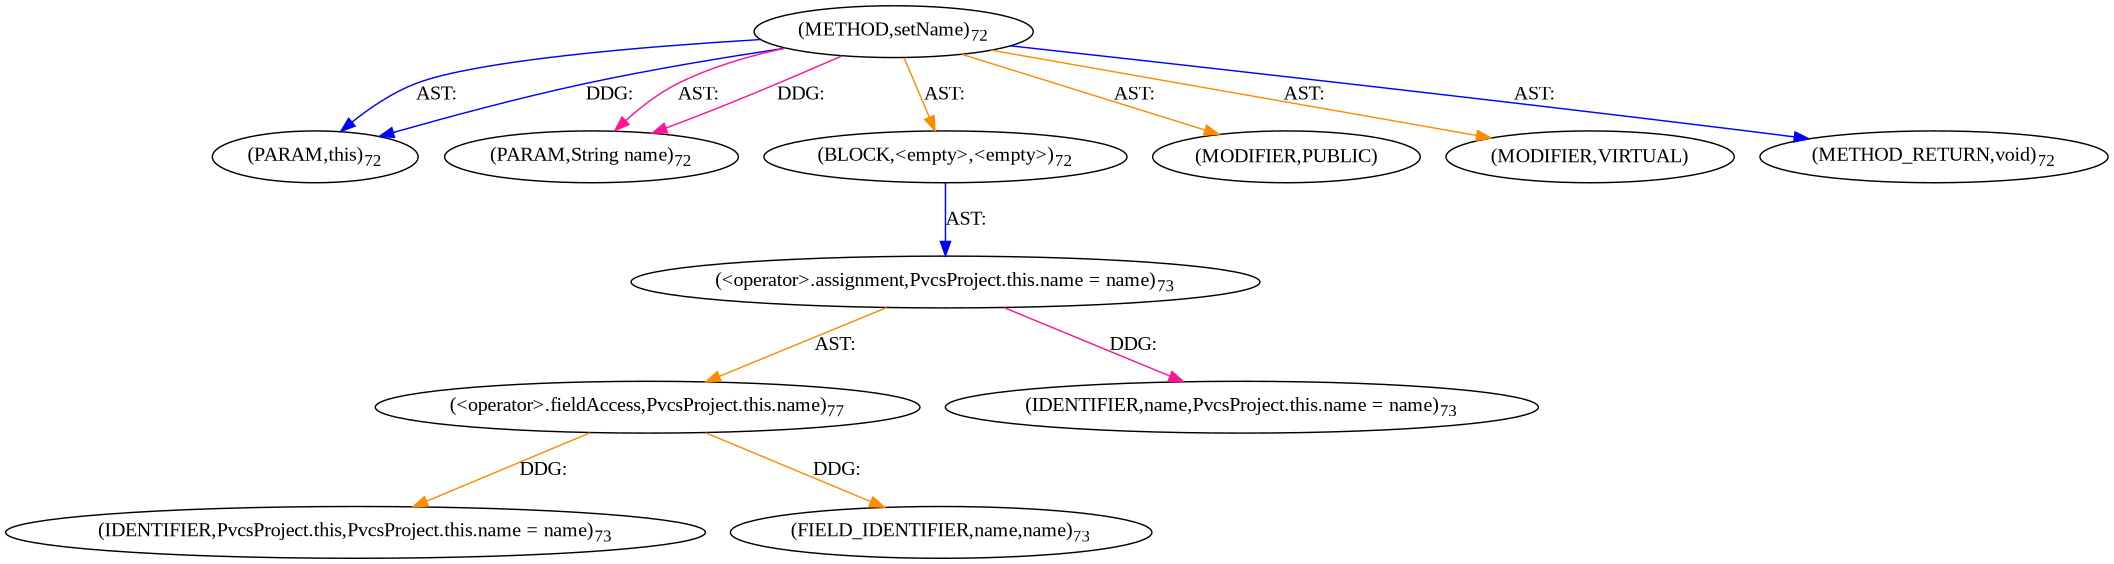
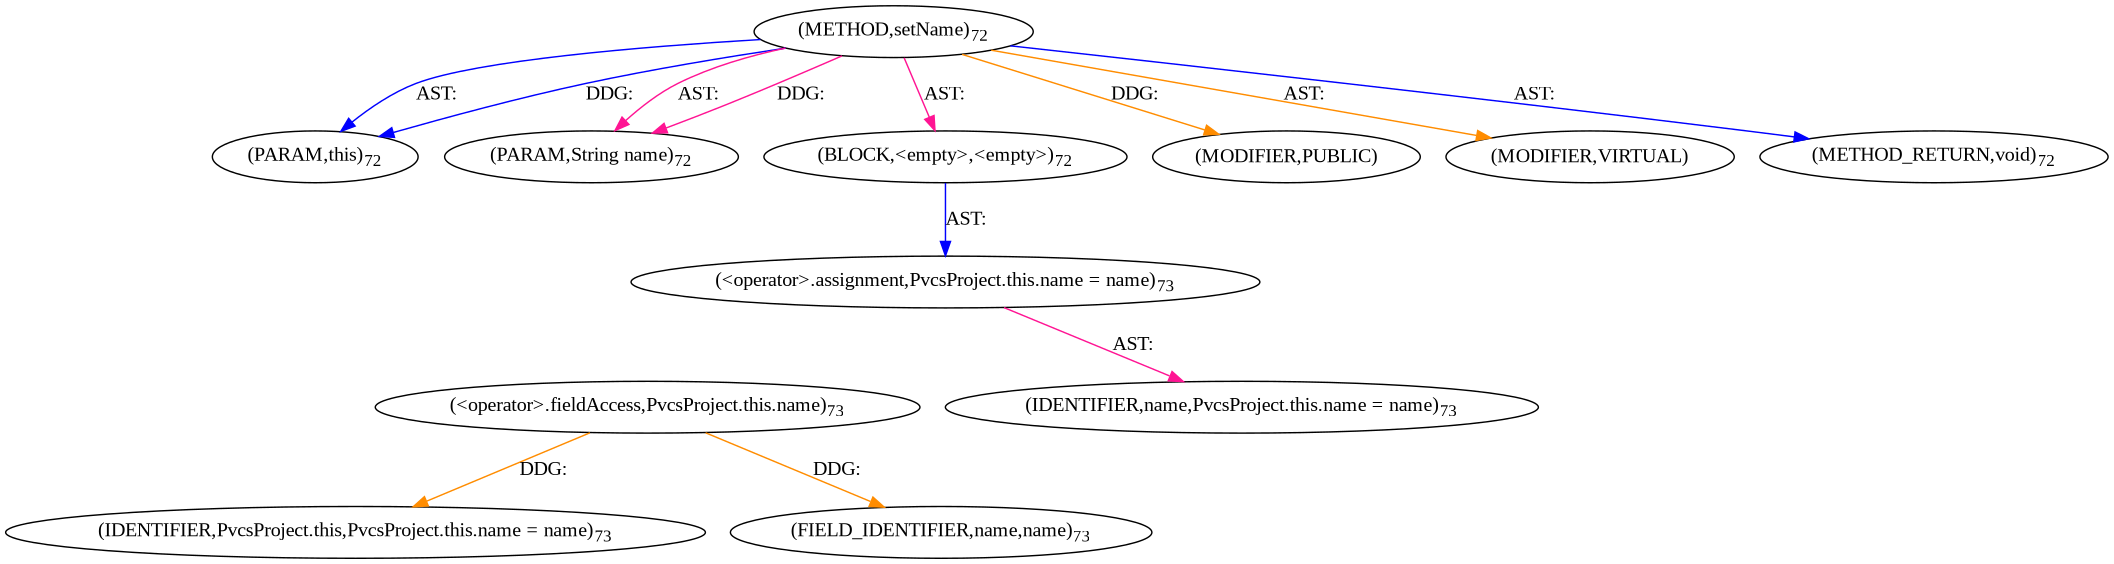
edge "(METHOD,setName)" -> "(BLOCK,<empty>,<empty>)": color darkorange -> deeppink
edge "(METHOD,setName)" -> "(MODIFIER,PUBLIC)": label "AST: " -> "DDG: "
edge "(<operator>.assignment,PvcsProject.this.name = name)" -> "(<operator>.fieldAccess,PvcsProject.this.name)": removed, label "AST:"
edge "(<operator>.assignment,PvcsProject.this.name = name)" -> "(IDENTIFIER,name,PvcsProject.this.name = name)": label "DDG: " -> "AST: "
node "(<operator>.fieldAccess,PvcsProject.this.name)": text "77" -> "73"
